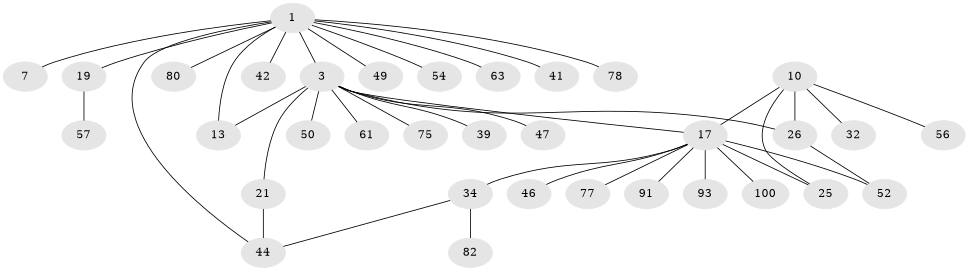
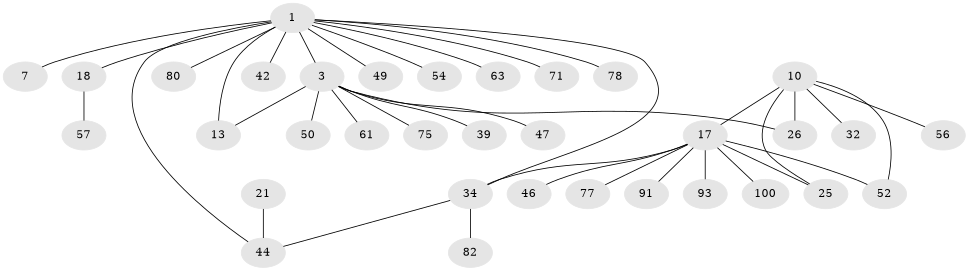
edge "1" -- "34": added
node "19": label "19" -> "18"
node "41": label "41" -> "71"
edge "3" -- "17": removed
edge "3" -- "21": removed
edge "26" -- "52": now "10" -- "52"
